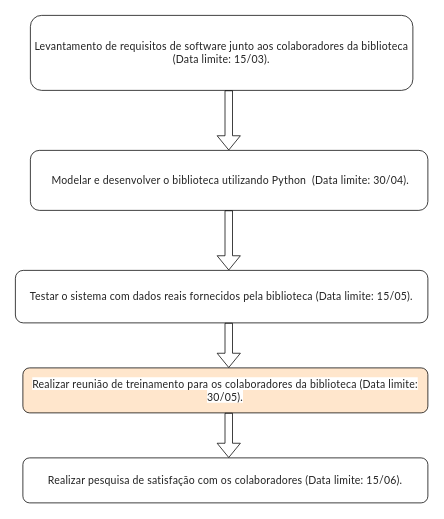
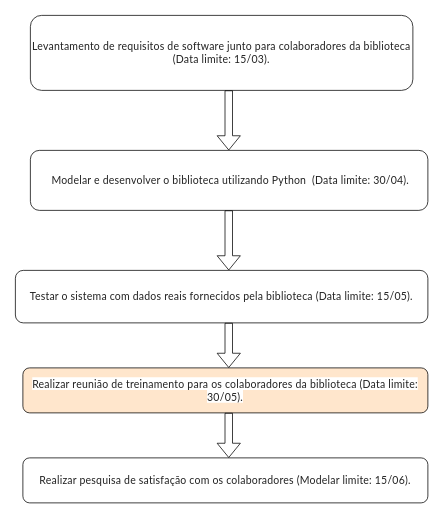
node "Levantamento de requisitos de software junto aos colaboradores da biblioteca (Data limite: 15/03).": label "Levantamento de requisitos de software junto aos colaboradores da biblioteca (Data limite: 15/03)." -> "Levantamento de requisitos de software junto para colaboradores da biblioteca (Data limite: 15/03)."
node "Realizar pesquisa de satisfação com os colaboradores (Data limite: 15/06).": label "Realizar pesquisa de satisfação com os colaboradores (Data limite: 15/06)." -> "Realizar pesquisa de satisfação com os colaboradores (Modelar limite: 15/06)."
